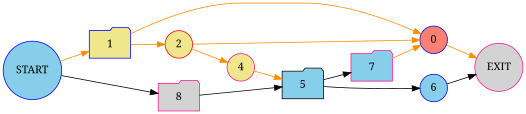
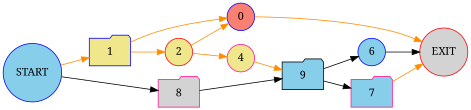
edge "7" -> "0": now "7" -> "EXIT"
node "EXIT": color deeppink -> red
node "5": label "5" -> "9"
